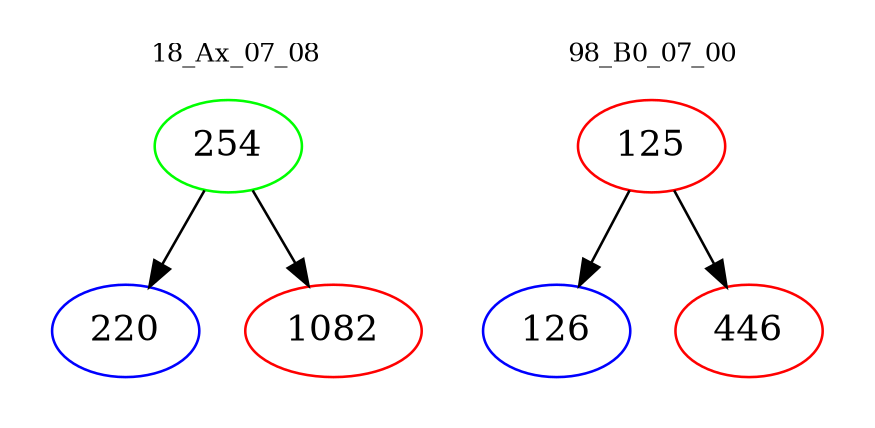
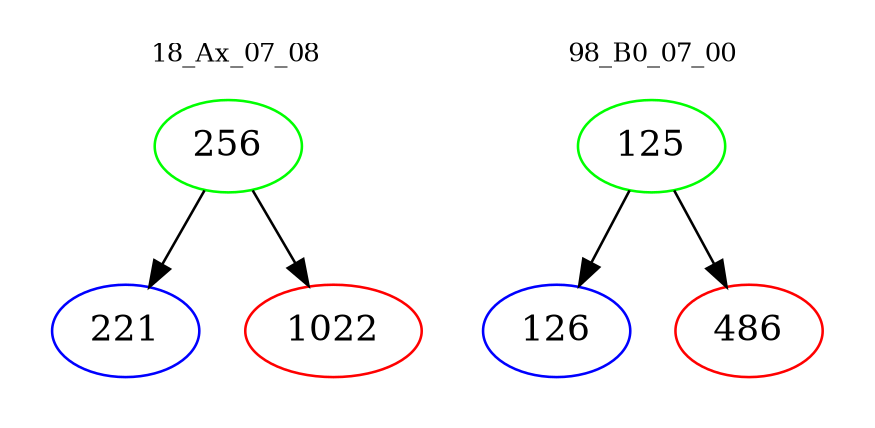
node "254": label "254" -> "256"
node "125": color red -> green
node "220": label "220" -> "221"
node "1082": label "1082" -> "1022"
node "446": label "446" -> "486"
